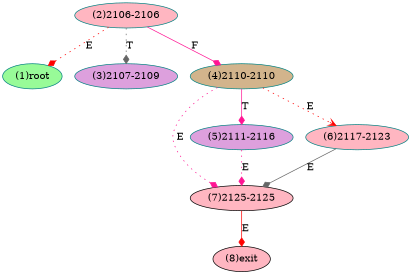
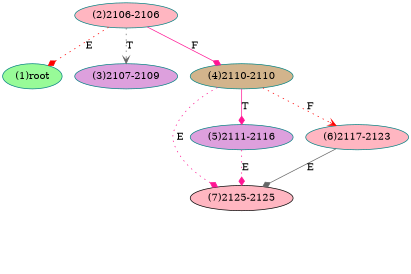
edge "(2)2106-2106" -> "(3)2107-2109": arrowhead diamond -> vee
edge "(4)2110-2110" -> "(6)2117-2123": label "E" -> "F"
node "(8)exit": removed
